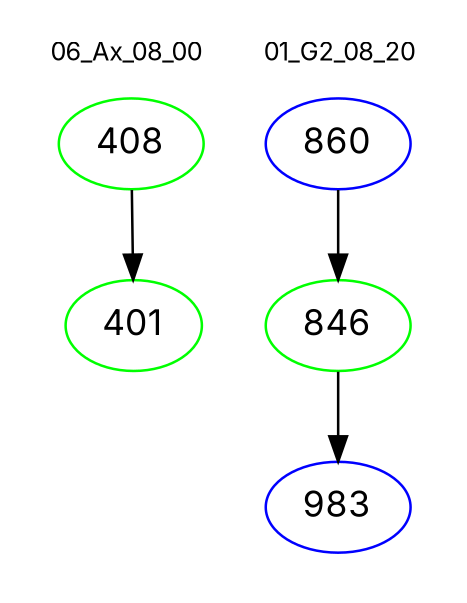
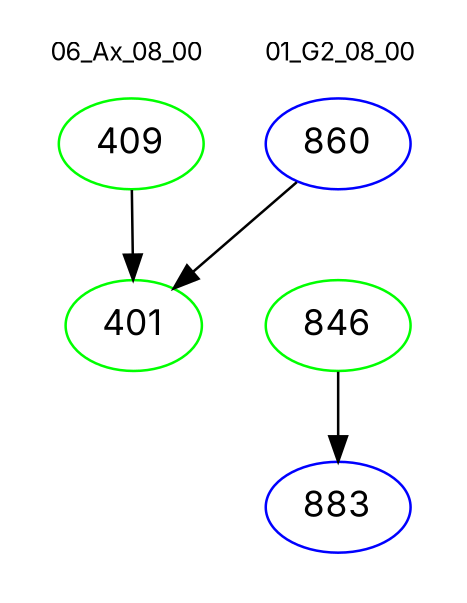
cluster "01_G2_08_20": label "01_G2_08_20" -> "01_G2_08_00"
node "408": label "408" -> "409"
edge "860" -> "846": now "860" -> "401"
node "983": label "983" -> "883"
